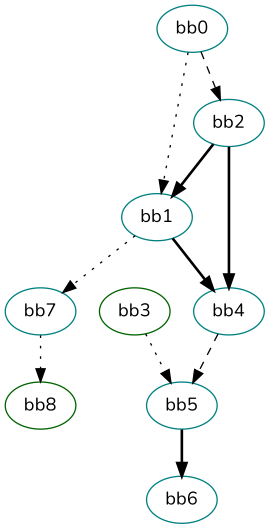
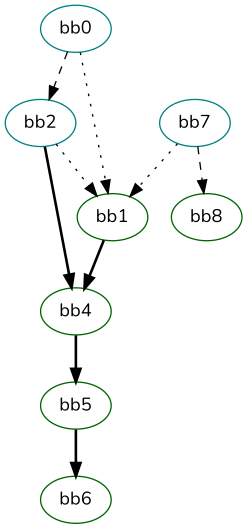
edge "bb2" -> "bb1": style bold -> dotted
node "bb1": color teal -> darkgreen
edge "bb1" -> "bb7": reversed
node "bb3": removed
node "bb4": color teal -> darkgreen
edge "bb7" -> "bb8": style dotted -> dashed
edge "bb4" -> "bb5": style dashed -> bold
node "bb5": color teal -> darkgreen
node "bb6": color teal -> darkgreen
